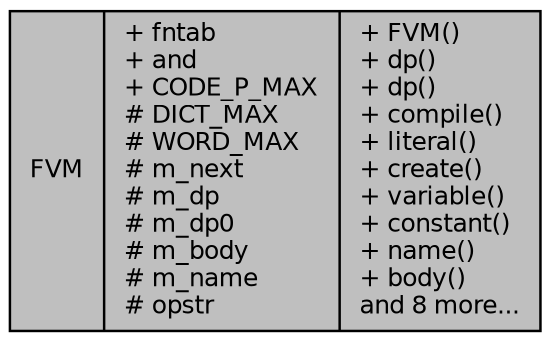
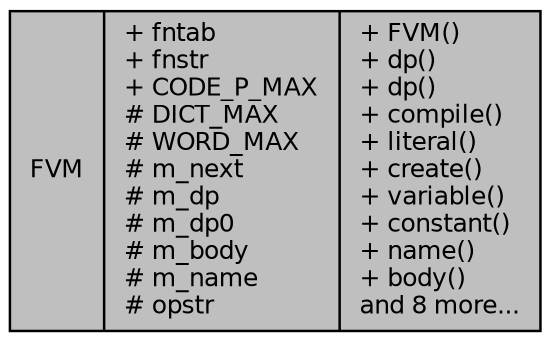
node "FVM": text "+ and" -> "+ fnstr"
